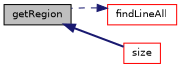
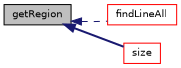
edge "getRegion" -> "findLineAll": reversed
